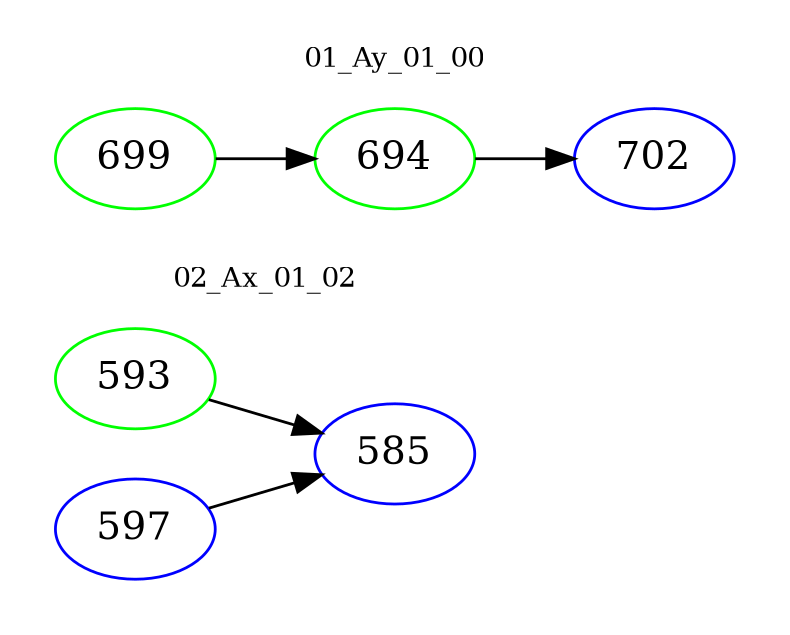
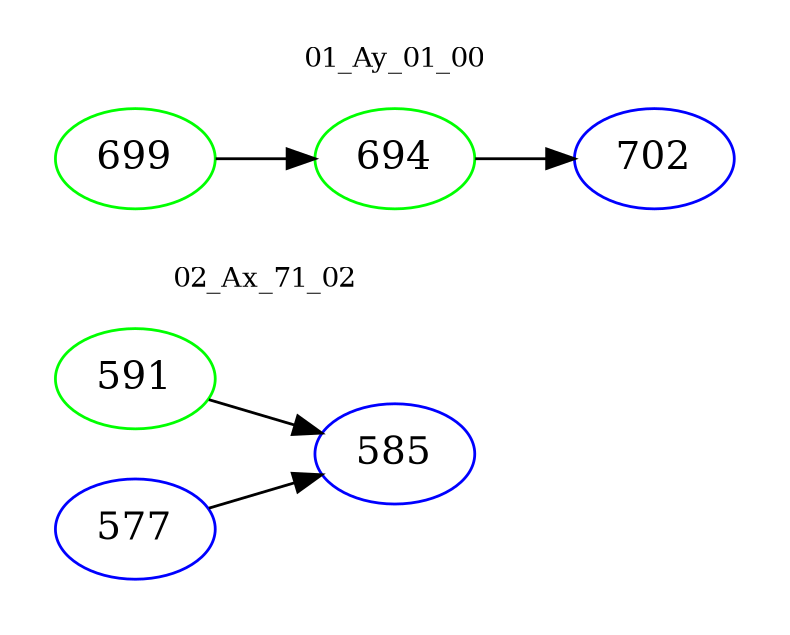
cluster "02_Ax_01_02": label "02_Ax_01_02" -> "02_Ax_71_02"
node "593": label "593" -> "591"
node "597": label "597" -> "577"
